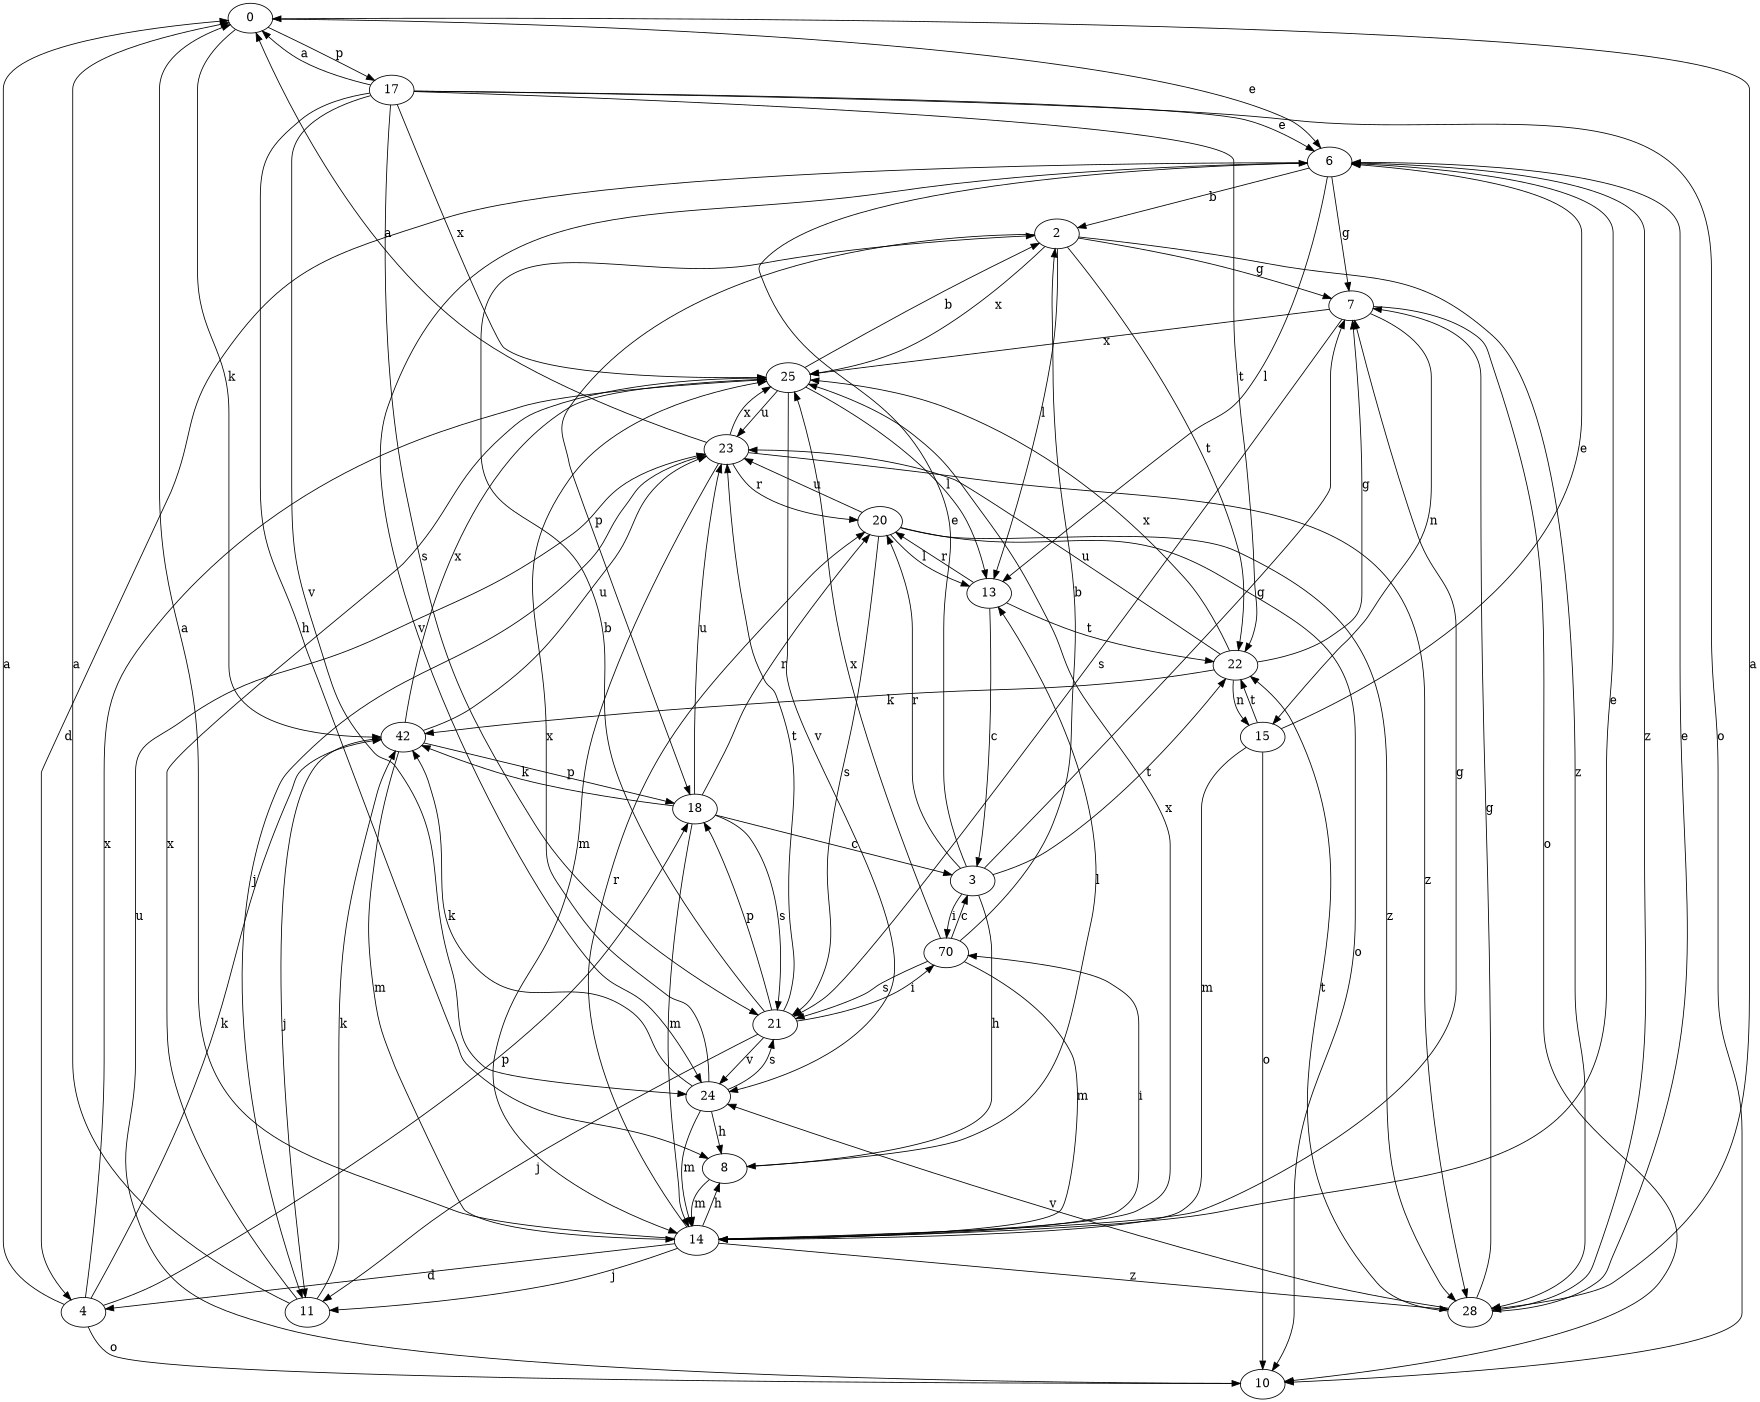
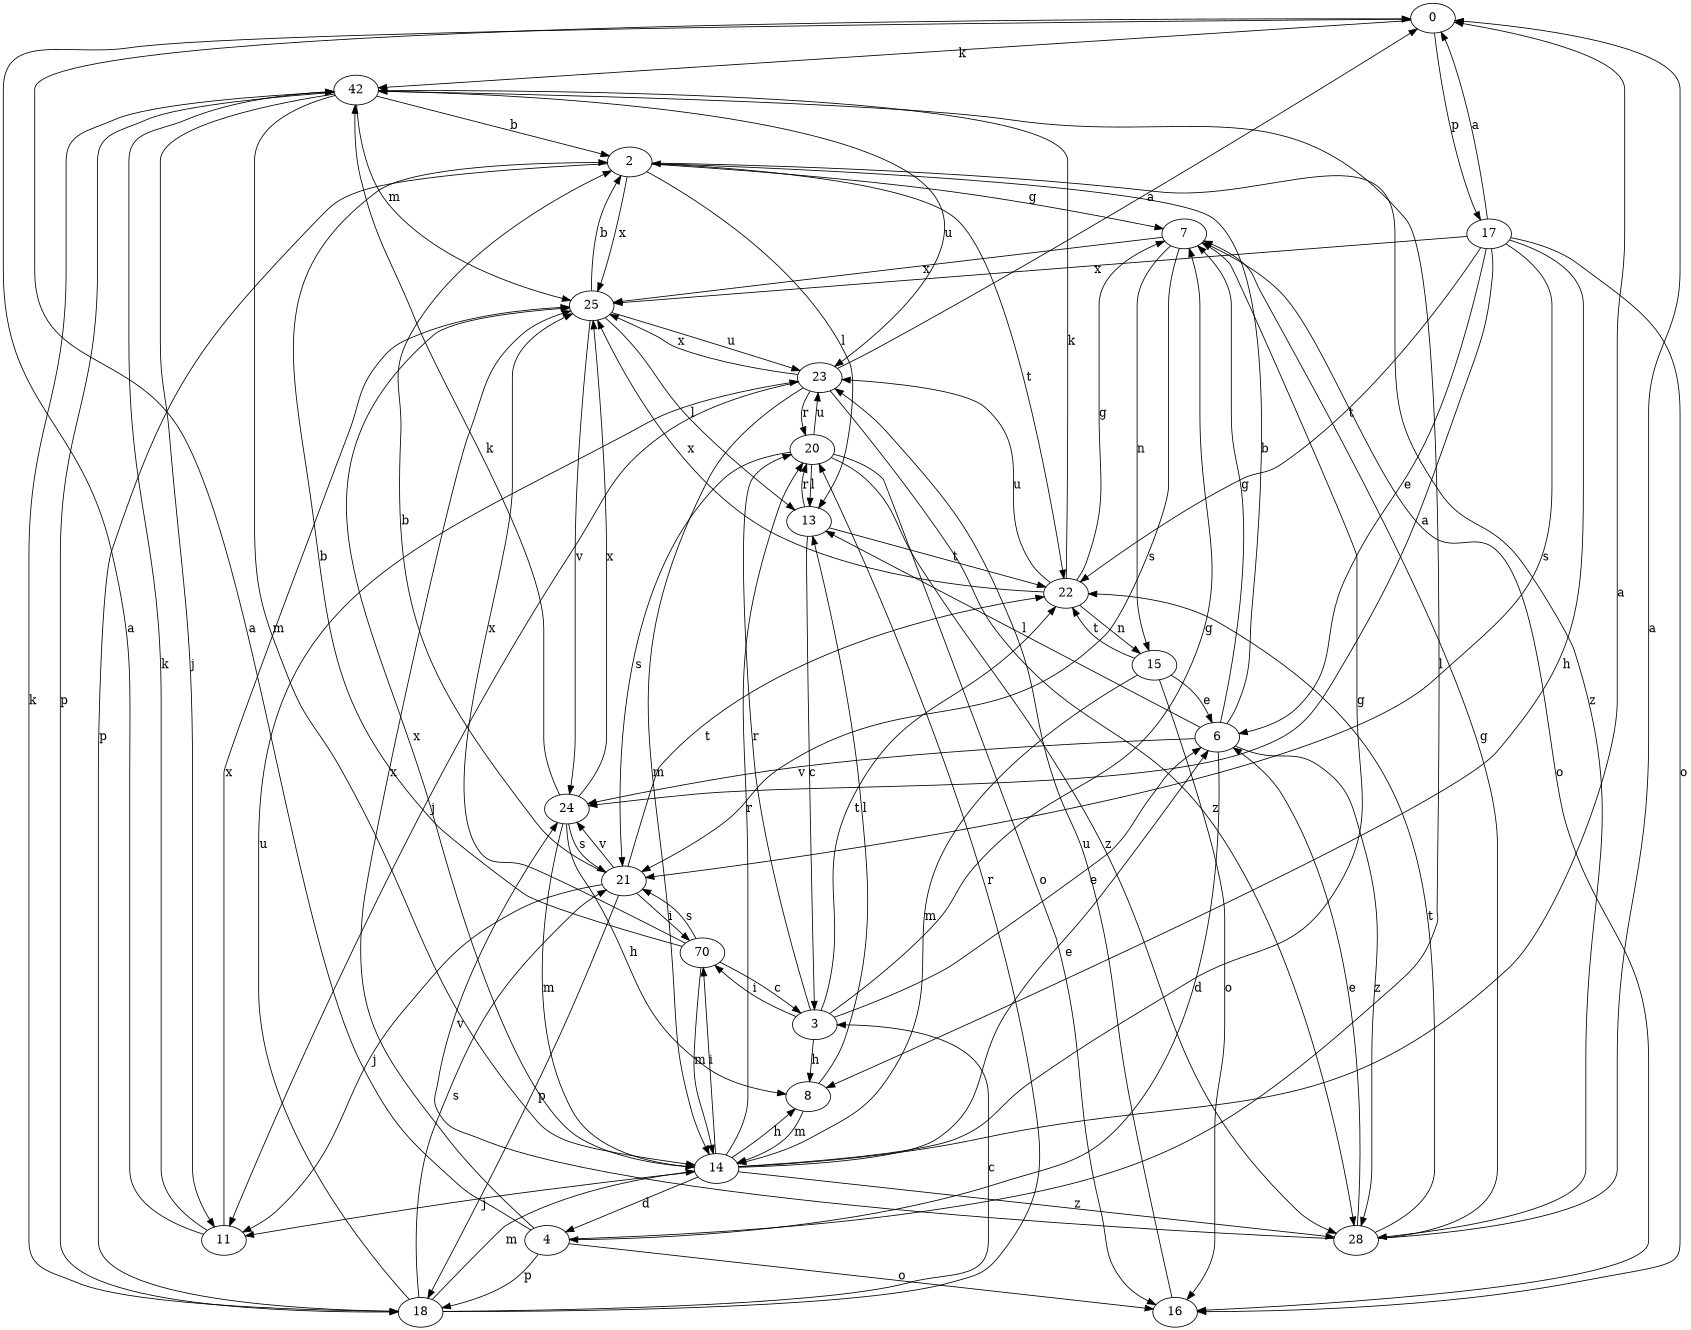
edge "0" -> "6": removed, label "e"
edge "42" -> "2": added, label "b"
edge "42" -> "25": label "x" -> "m"
edge "17" -> "24": label "v" -> "a"
edge "21" -> "23": now "21" -> "22"
edge "4" -> "42": label "k" -> "l"
node "10": label "10" -> "16"
